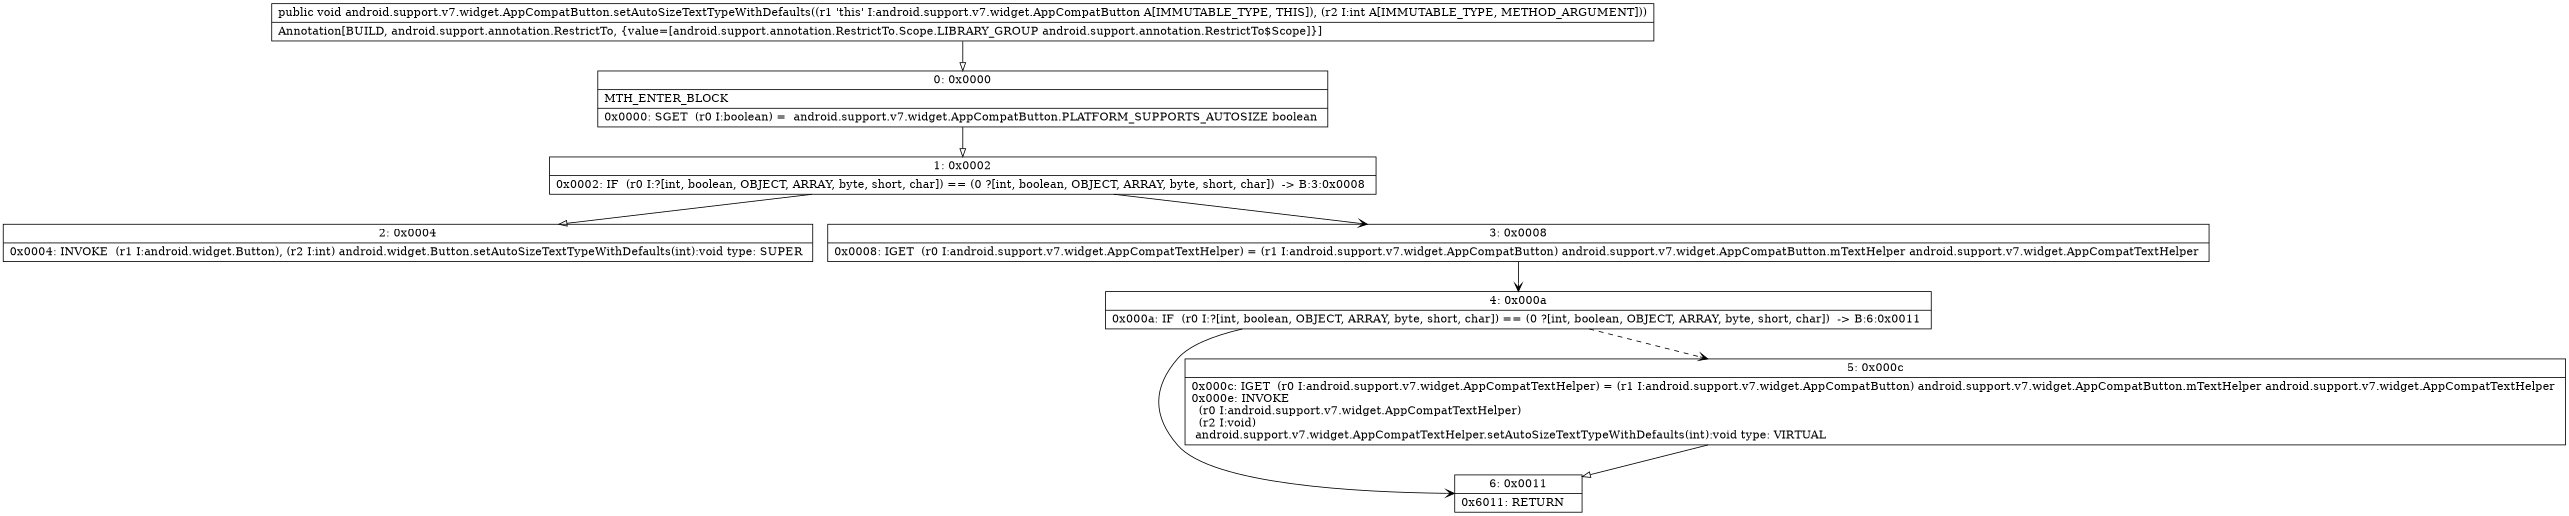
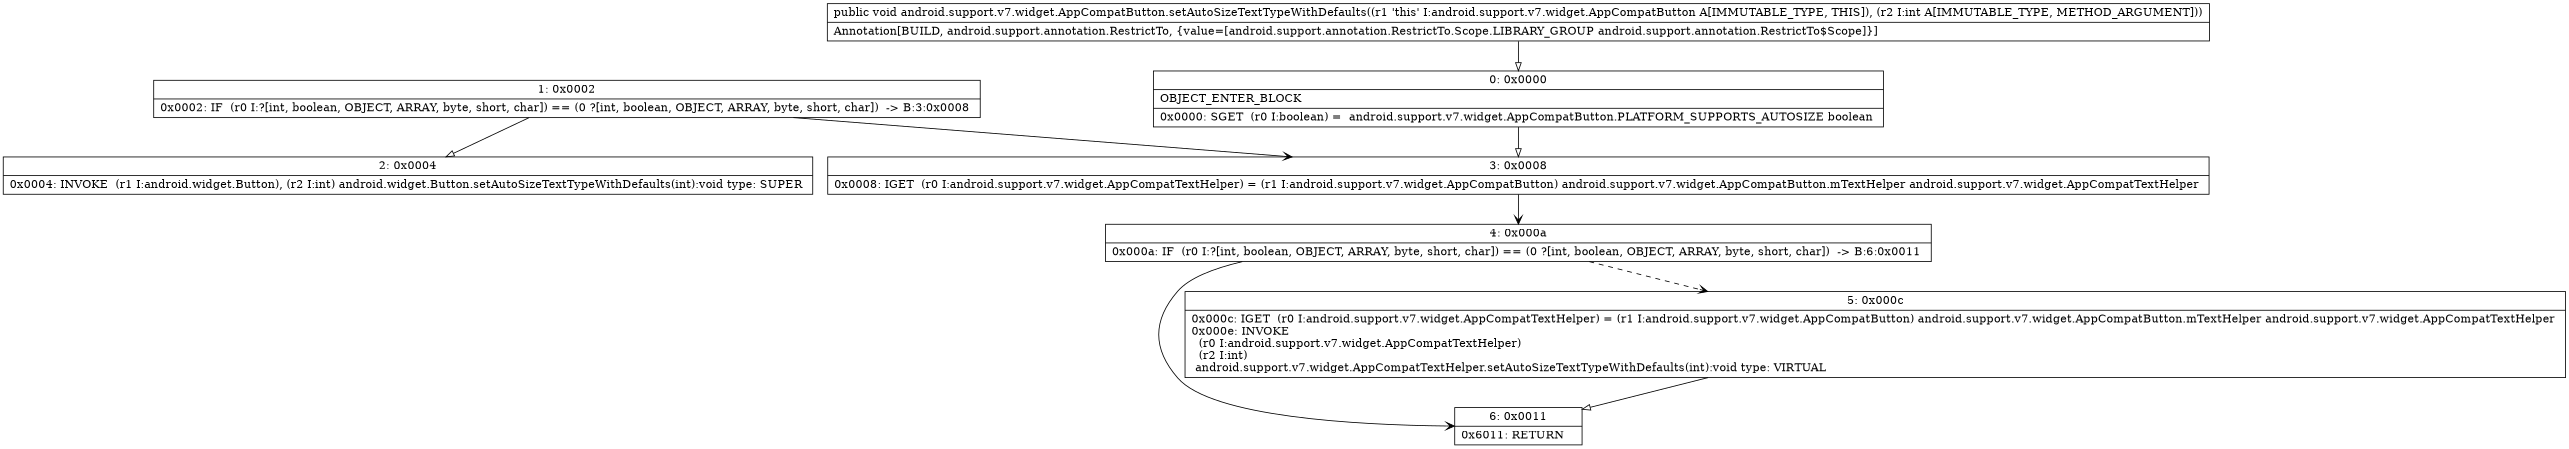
node "0: 0x0000": text "MTH_ENTER_BLOCK" -> "OBJECT_ENTER_BLOCK"
edge "0: 0x0000" -> "1: 0x0002": now "0: 0x0000" -> "3: 0x0008"
node "5: 0x000c": text "(r2 I:void)" -> "(r2 I:int)"
